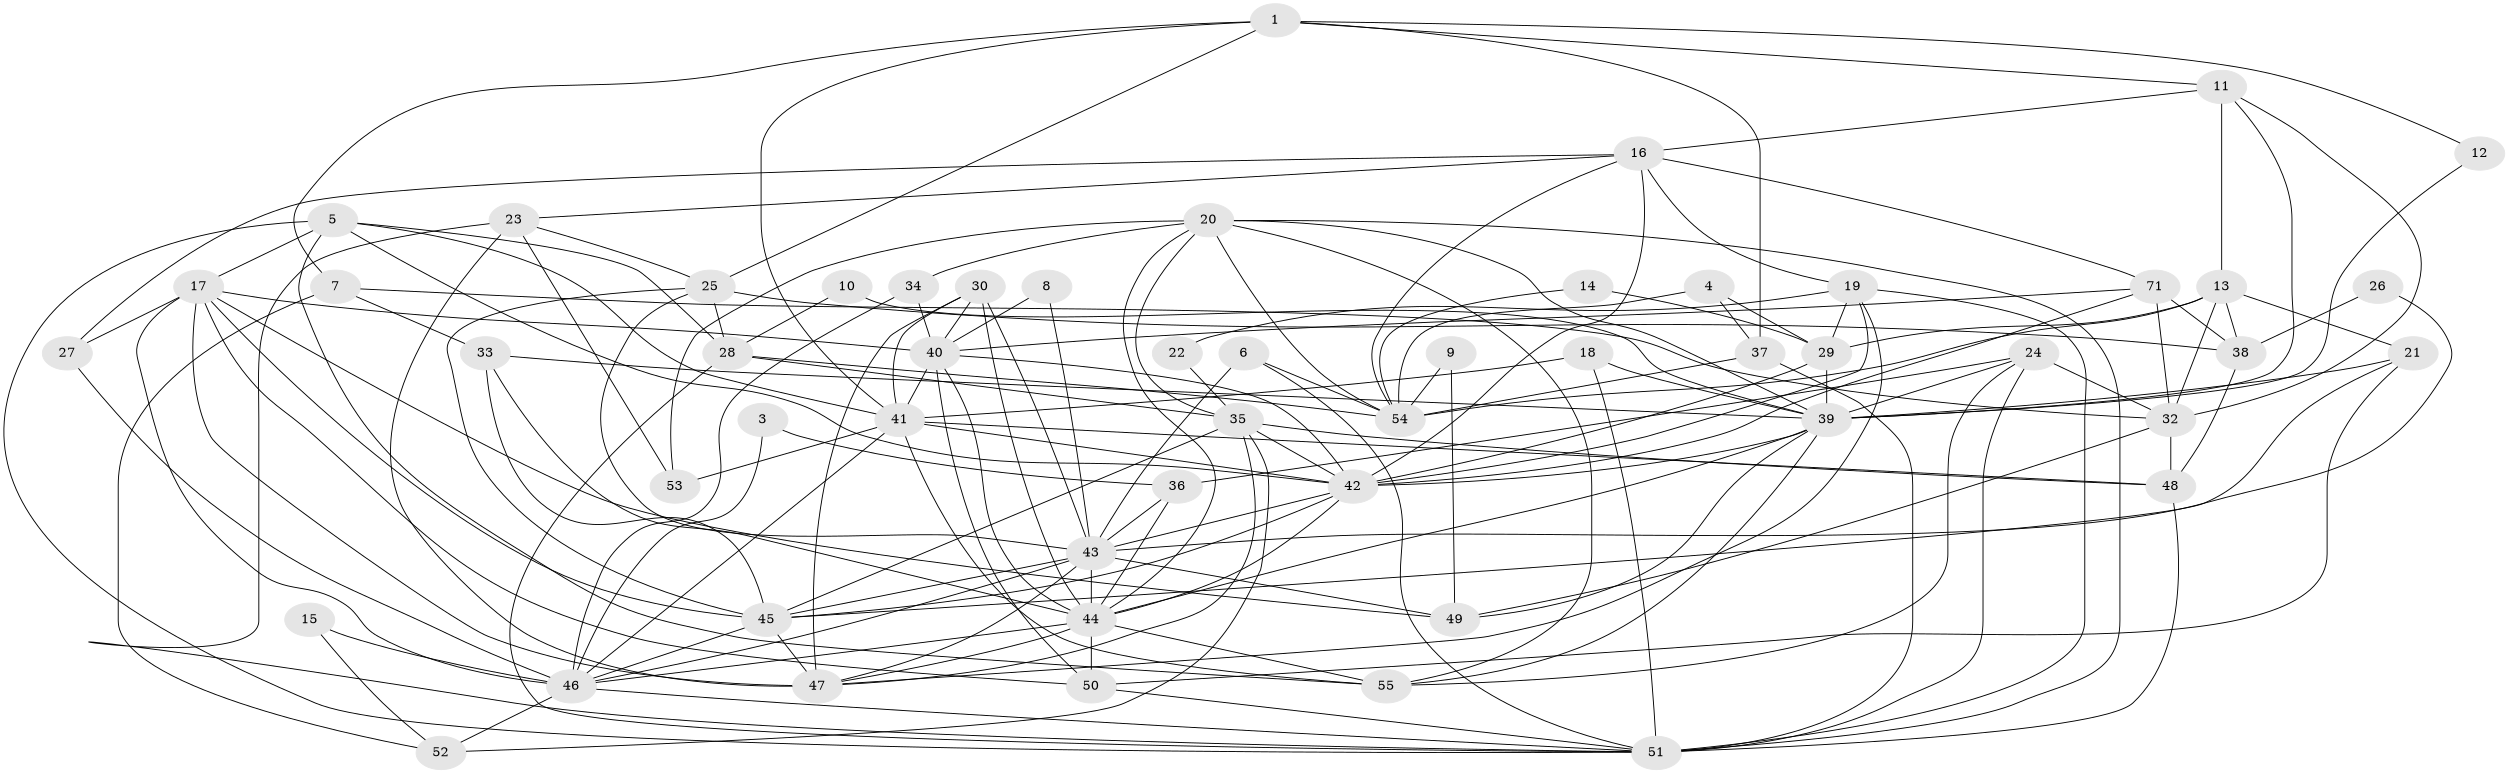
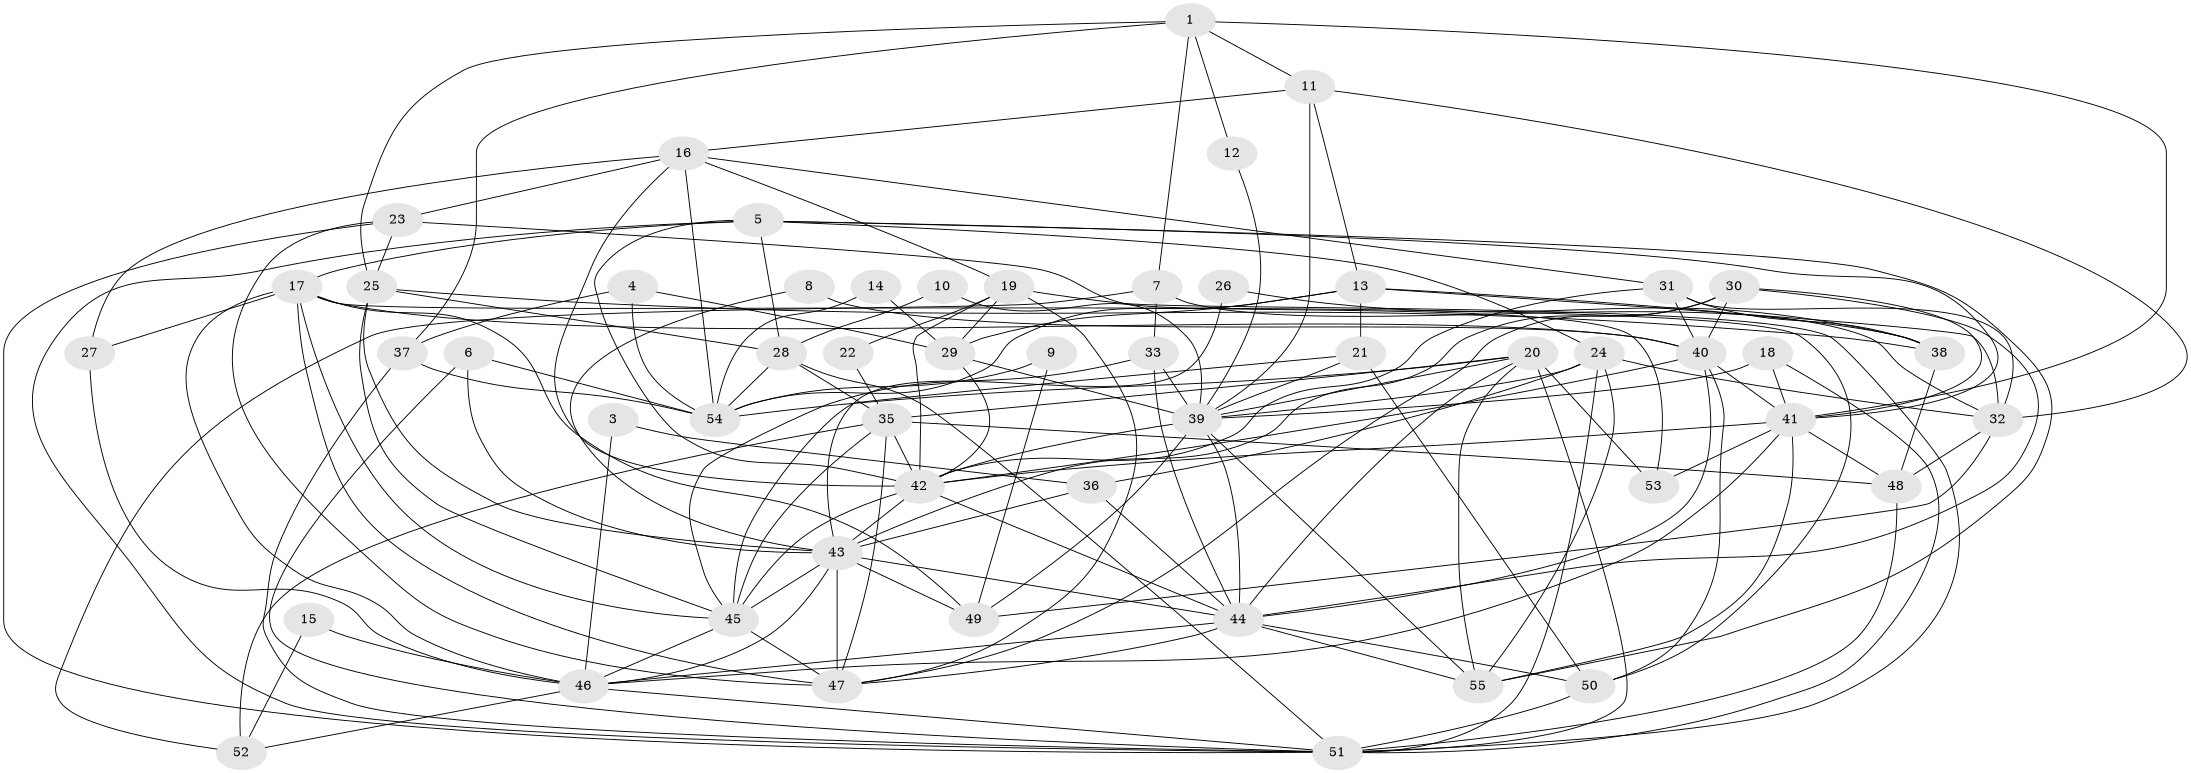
edge "5" -- "24": added
node "34": removed
node "71": label "71" -> "31"
